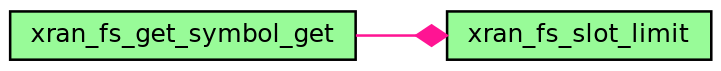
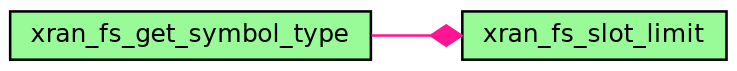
node "xran_fs_get_symbol_get": label "xran_fs_get_symbol_get" -> "xran_fs_get_symbol_type"
